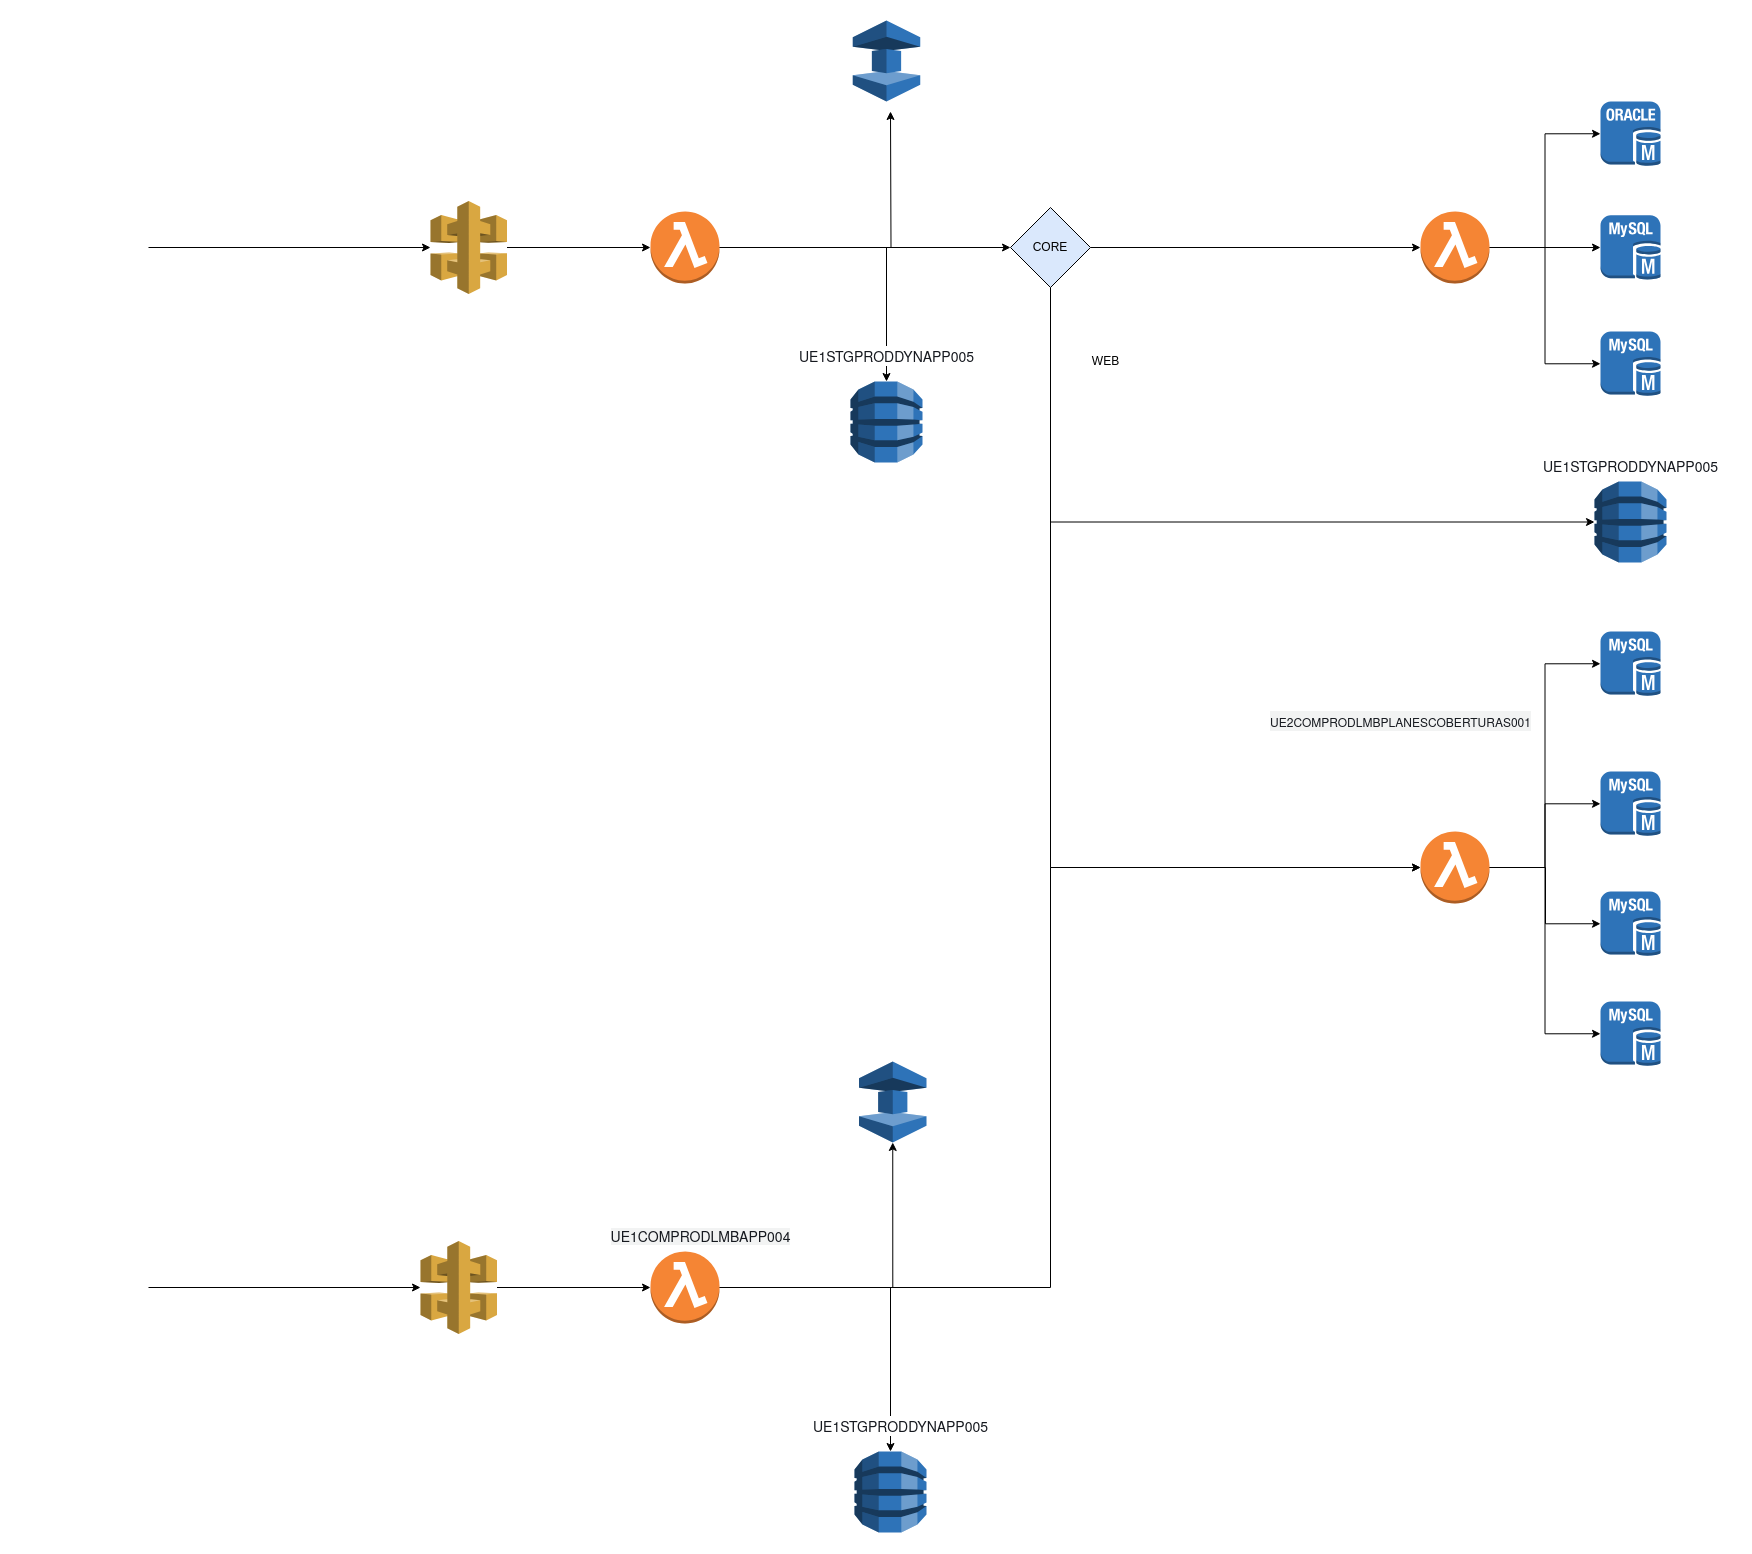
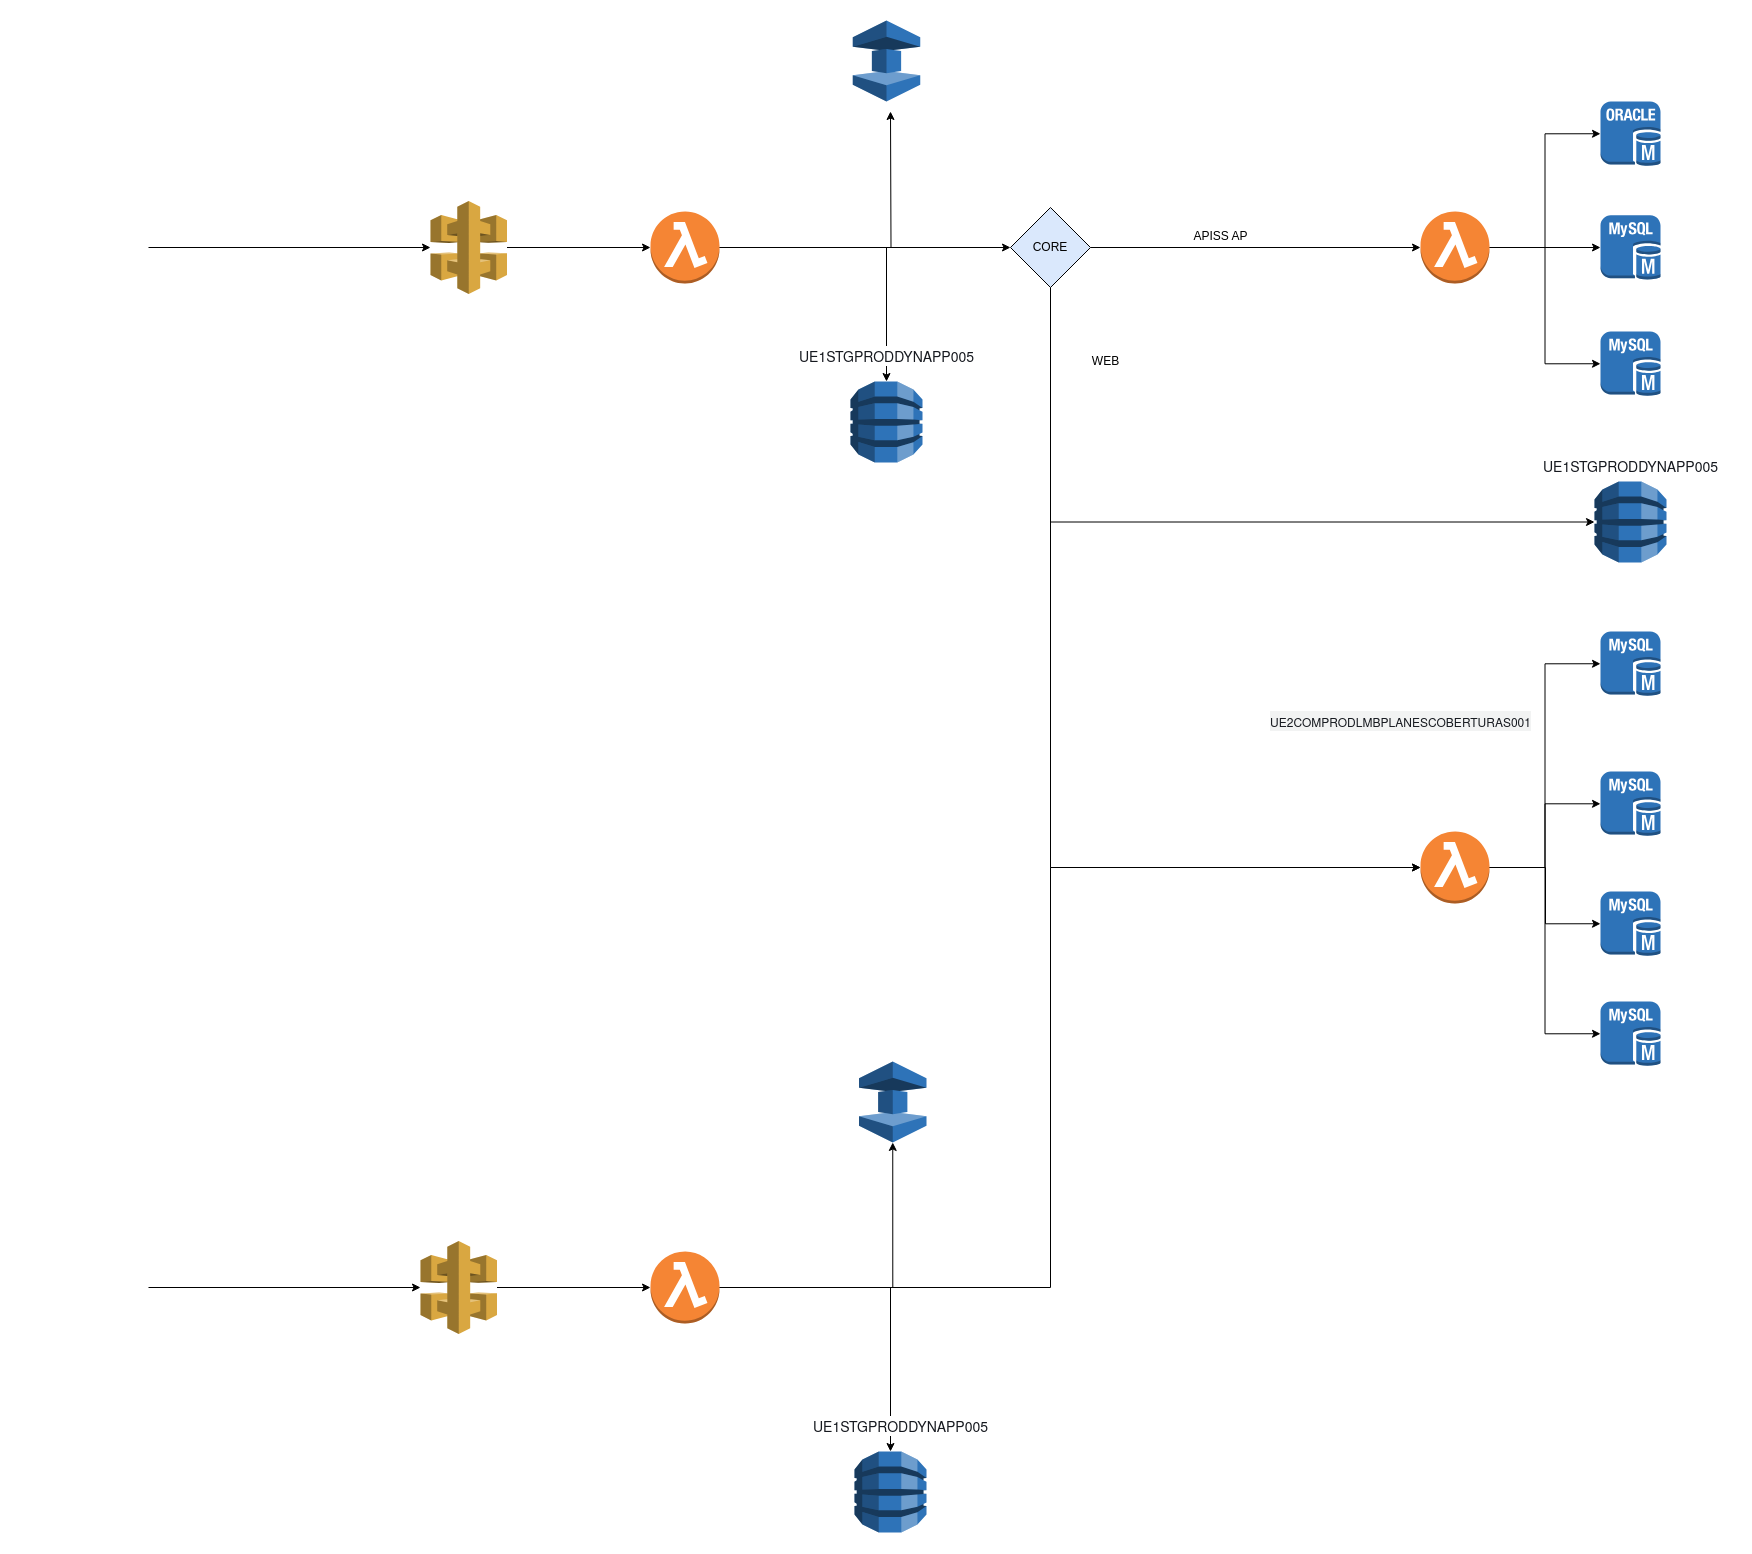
node "APISS AP": added
node "UE1COMPRODLMBAPP004": removed
